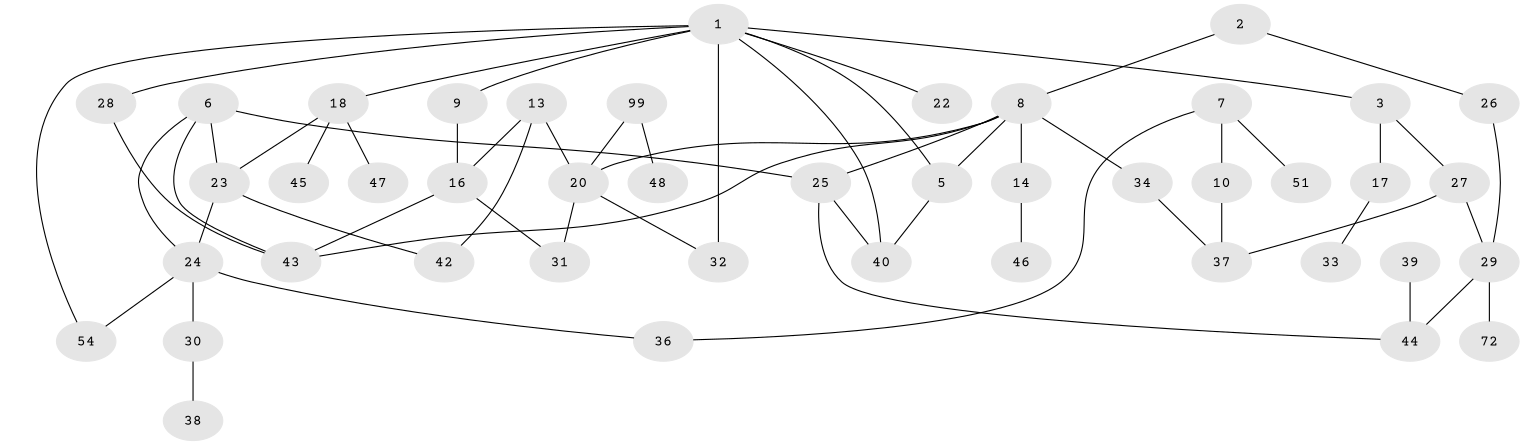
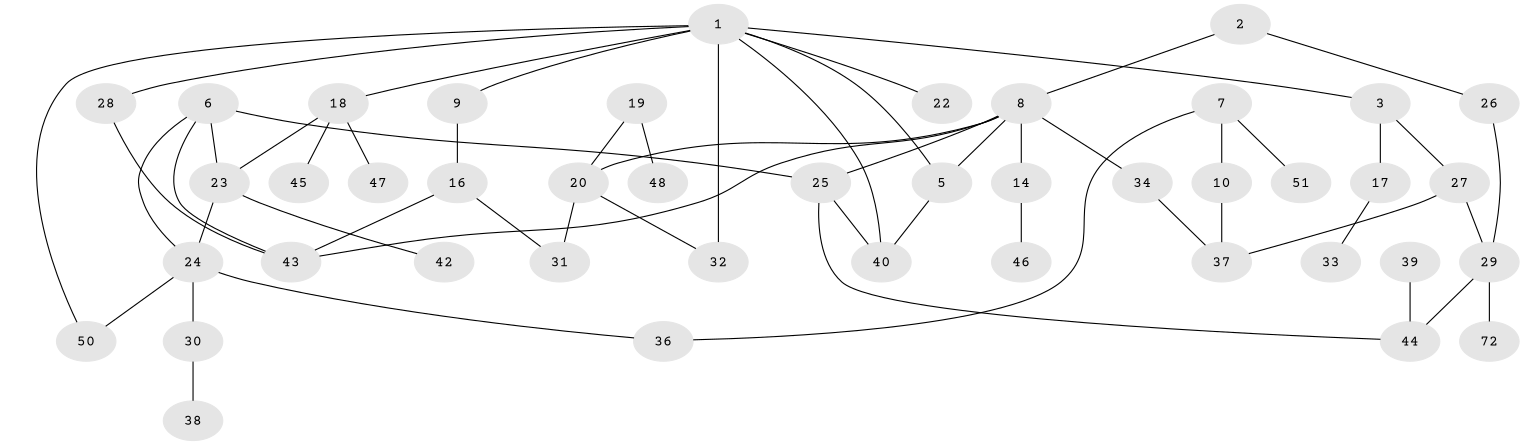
node "13": removed
node "99": label "99" -> "19"
node "54": label "54" -> "50"
